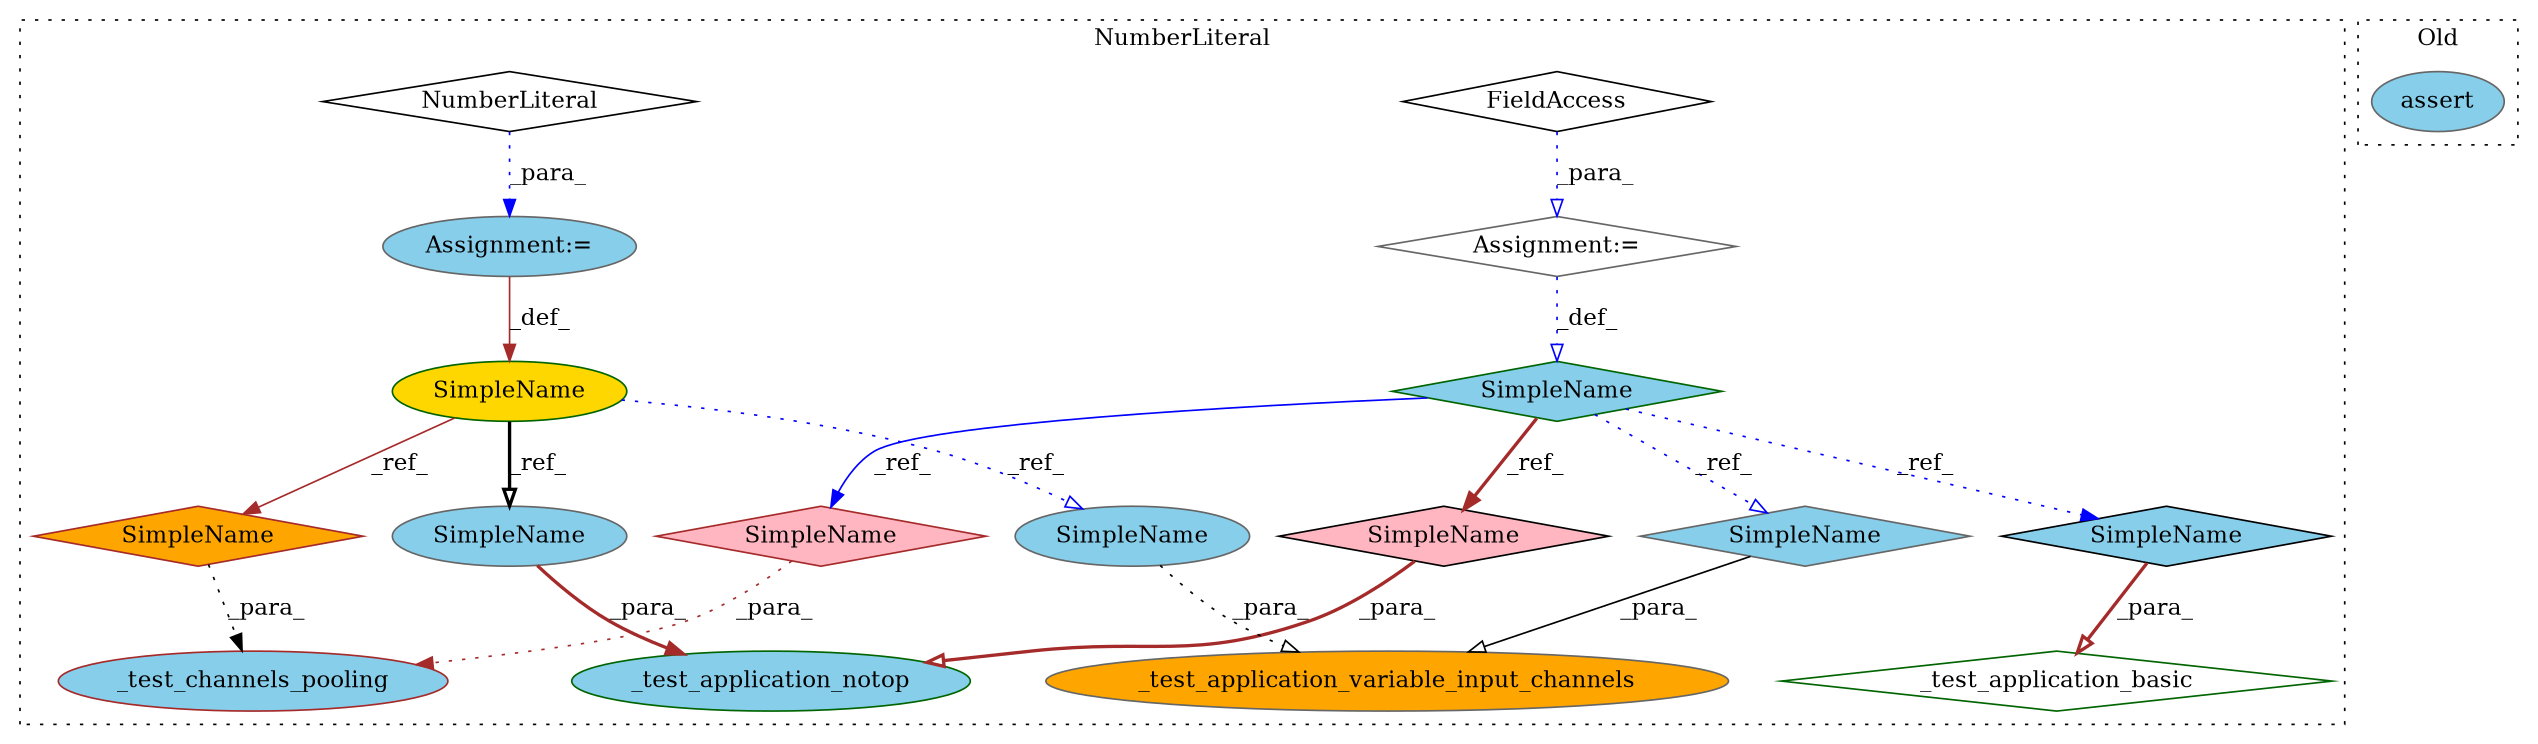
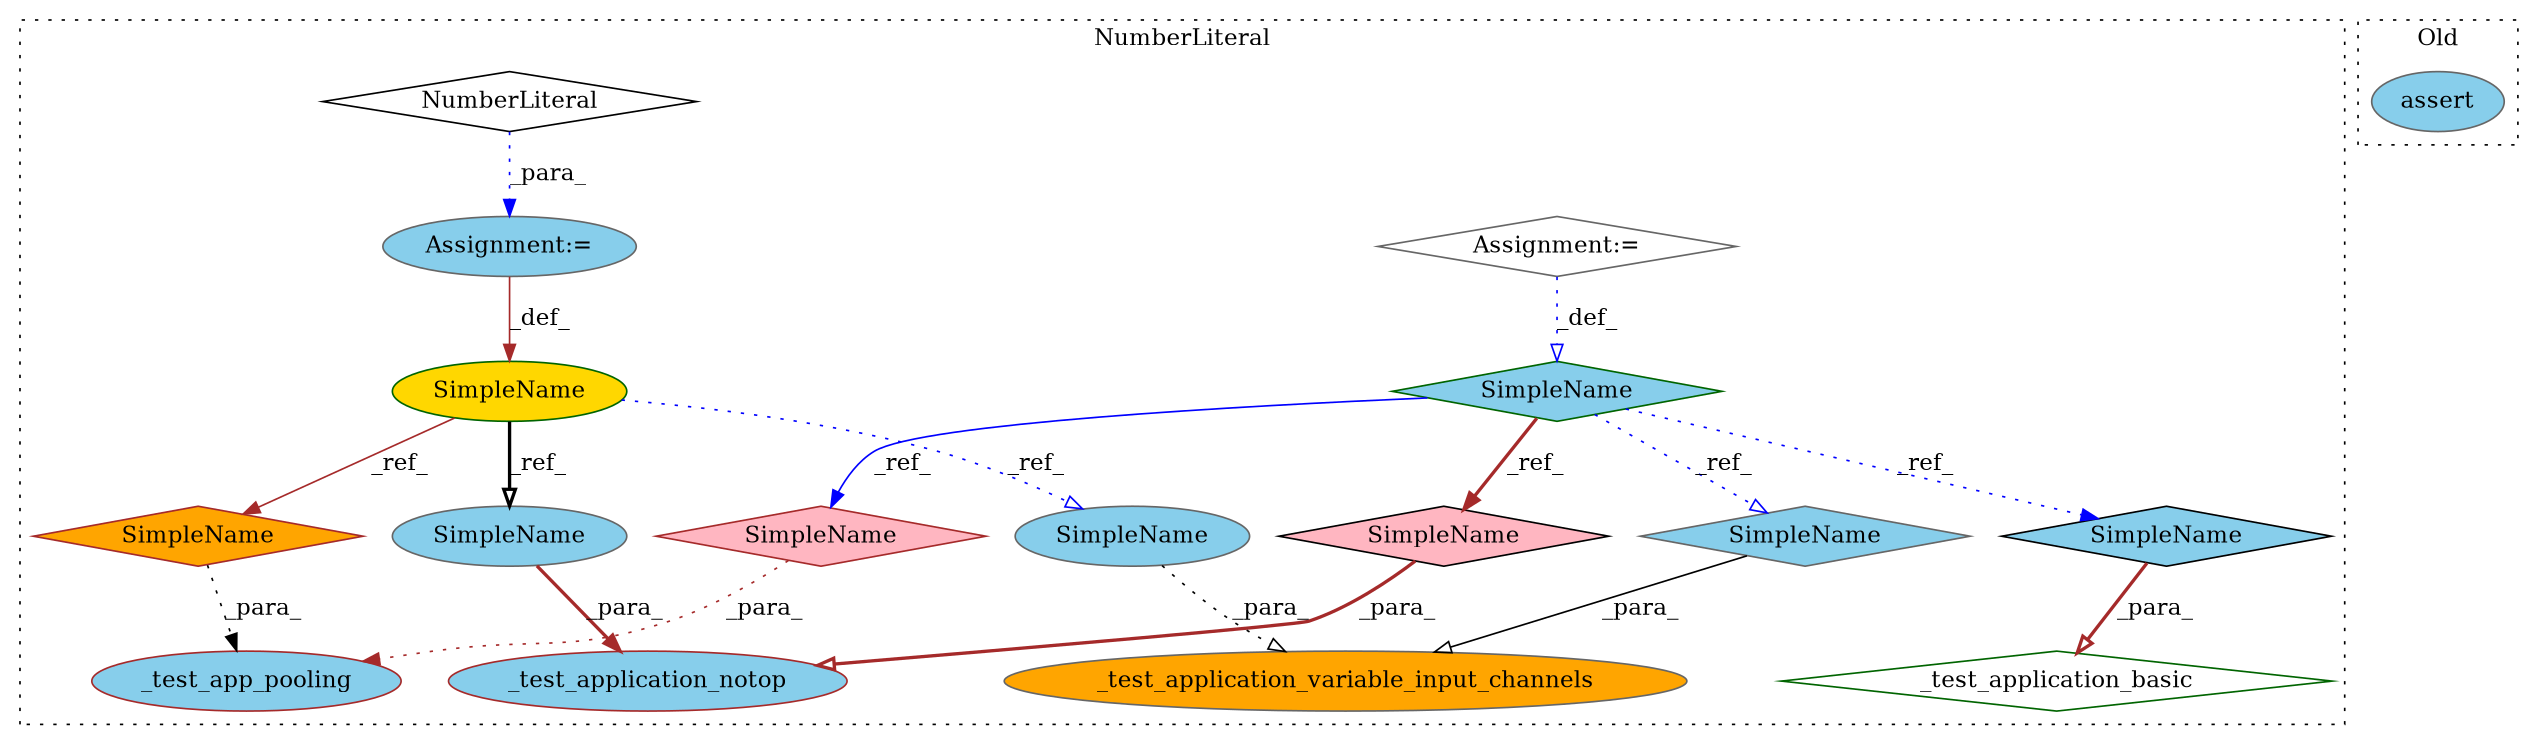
node "FieldAccess": removed
node "_test_channels_pooling": label "_test_channels_pooling" -> "_test_app_pooling"
node "_test_application_notop": color darkgreen -> brown
